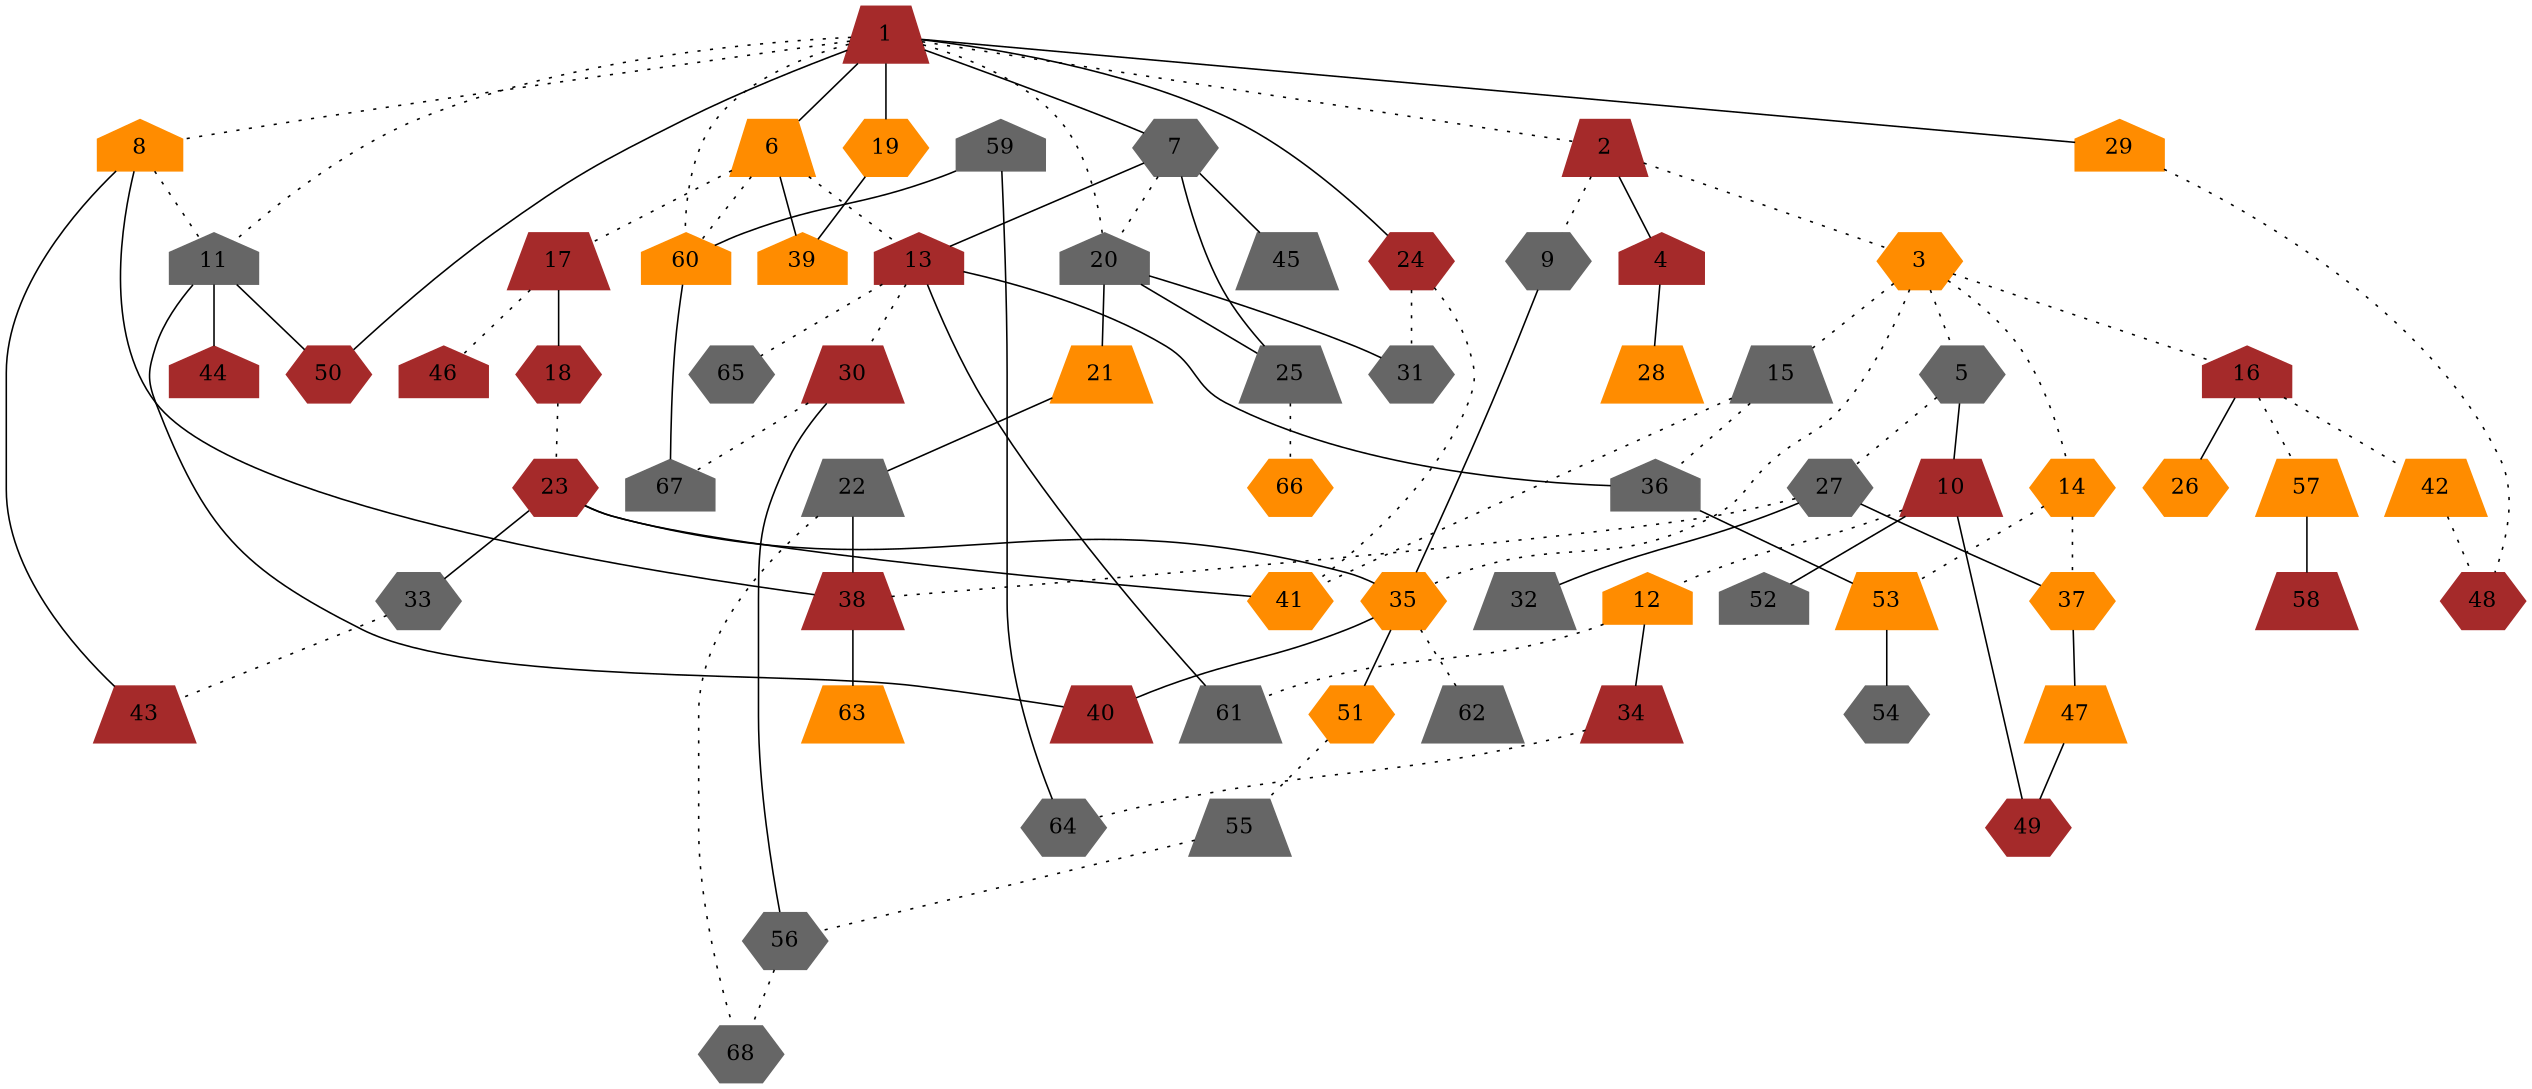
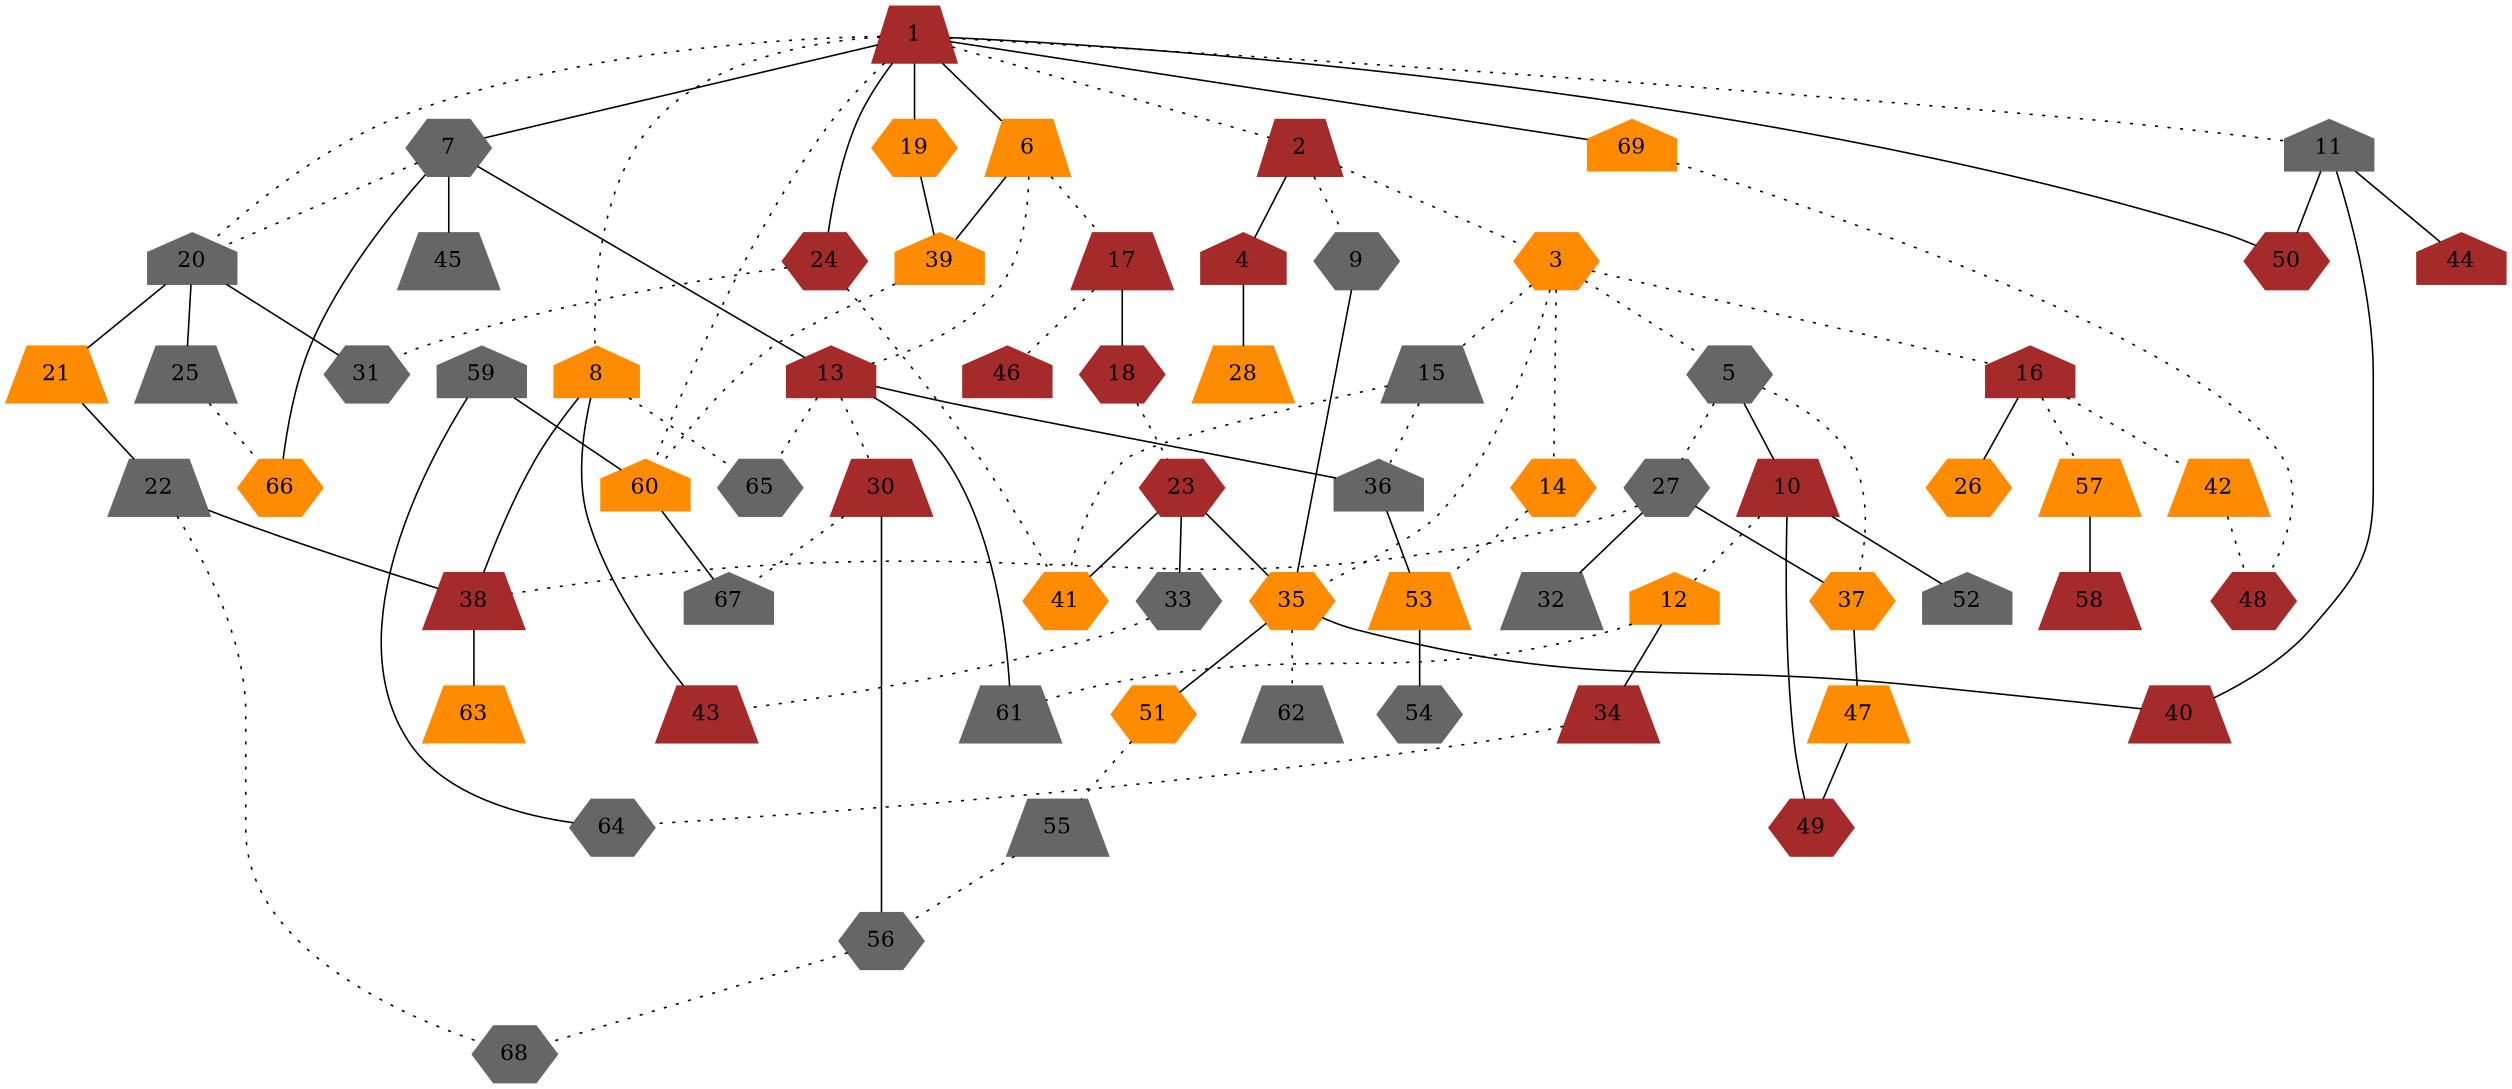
node "29": label "29" -> "69"
edge "8" -- "11": now "8" -- "65"
edge "6" -- "60": now "39" -- "60"
edge "7" -- "25": now "7" -- "66"
edge "14" -- "37": now "5" -- "37"
